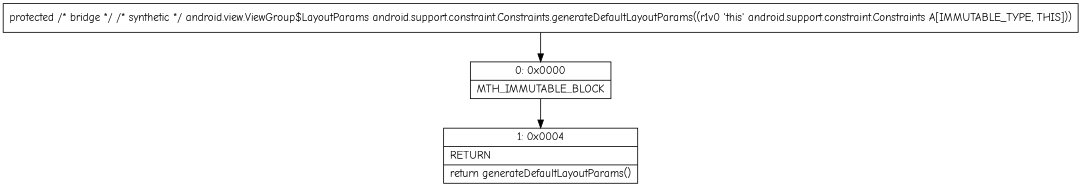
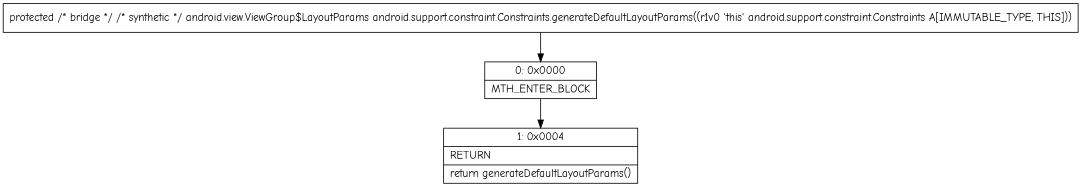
node "0: 0x0000": text "MTH_IMMUTABLE_BLOCK" -> "MTH_ENTER_BLOCK"
